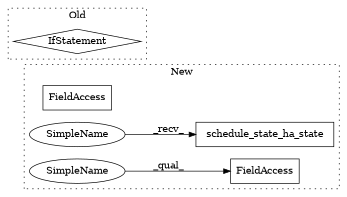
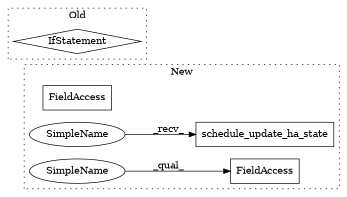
node "schedule_state_ha_state": label "schedule_state_ha_state" -> "schedule_update_ha_state"
